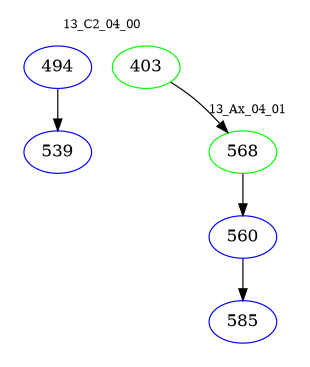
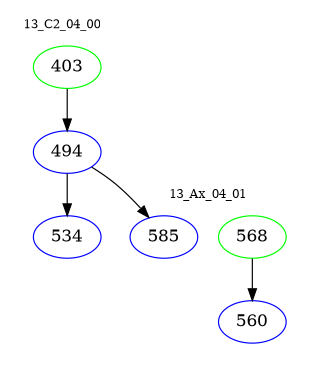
edge "403" -> "568": now "403" -> "494"
node "539": label "539" -> "534"
edge "560" -> "585": now "494" -> "585"
